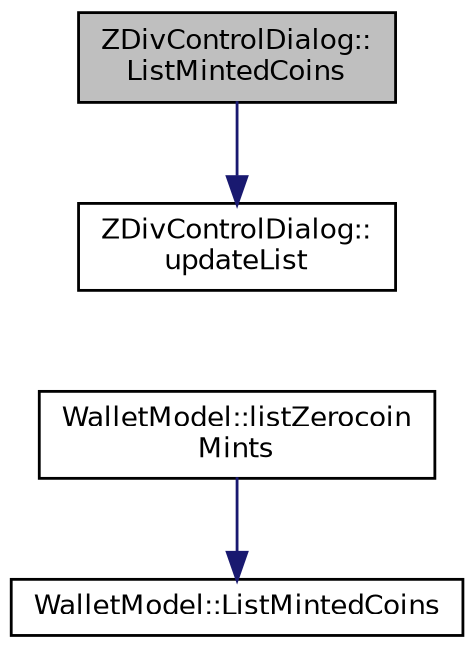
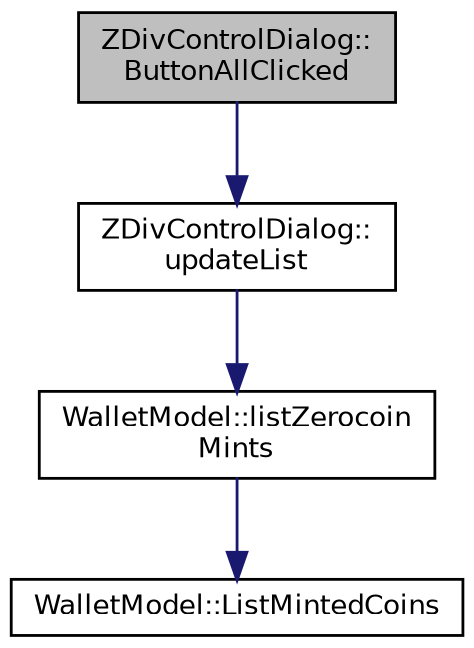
node "ZDivControlDialog:: ListMintedCoins": label "ZDivControlDialog:: ListMintedCoins" -> "ZDivControlDialog:: ButtonAllClicked"
edge "ZDivControlDialog:: updateList" -> "WalletModel::listZerocoin Mints": added
